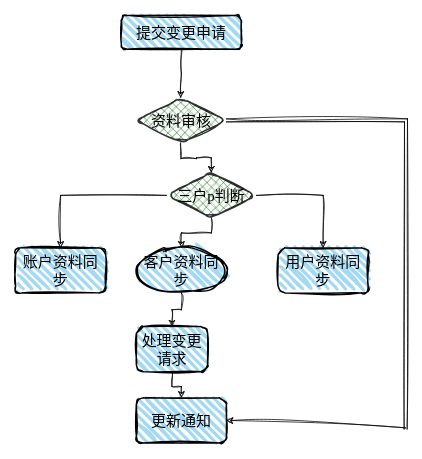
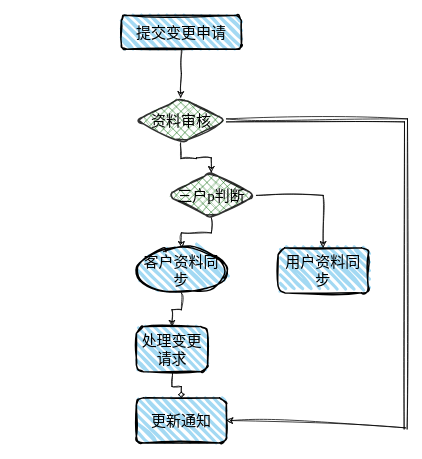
edge "三户p判断" -> "账户资料同步": removed
node "账户资料同步": removed
edge "处理变更请求" -> "更新通知": arrowhead classic -> diamond
